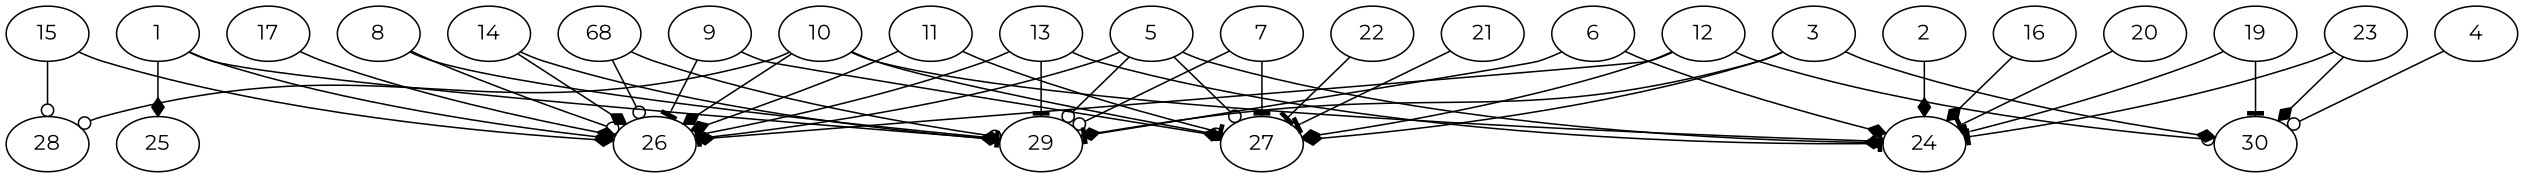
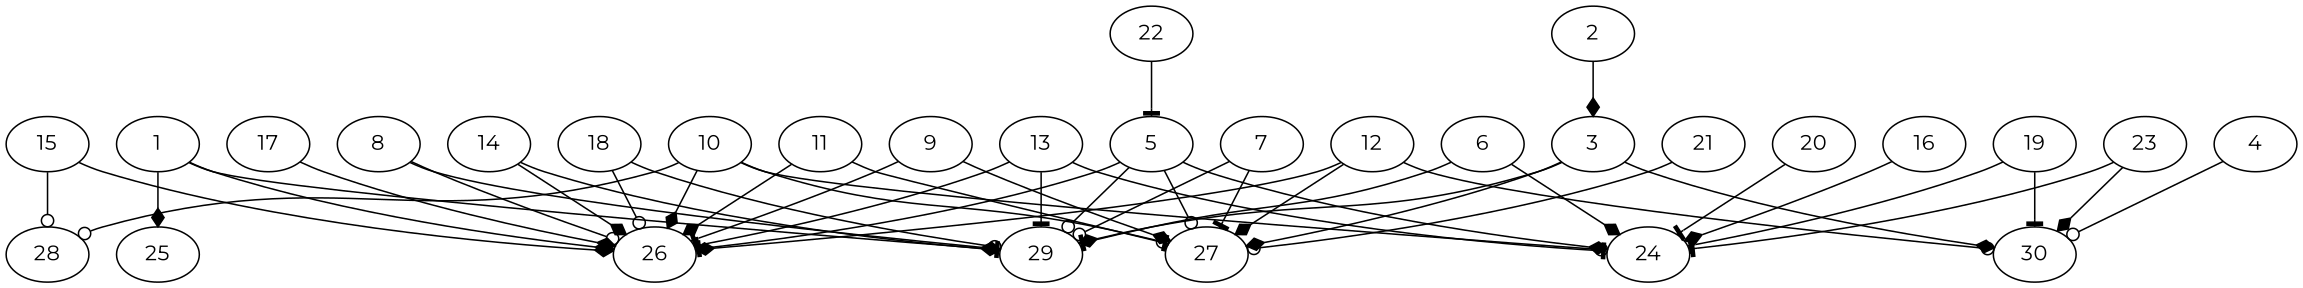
node "68": label "68" -> "18"
edge "21" -> "27": arrowhead tee -> odot
edge "22" -> "27": now "22" -> "5"
edge "2" -> "24": now "2" -> "3"
